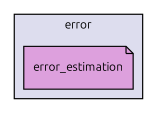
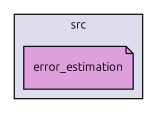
cluster "error": label "error" -> "src"
